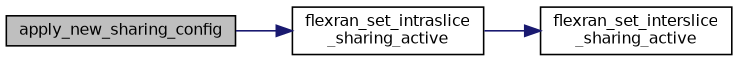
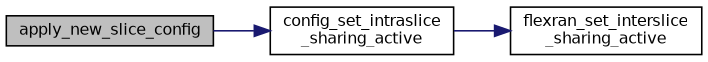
node "apply_new_sharing_config": label "apply_new_sharing_config" -> "apply_new_slice_config"
node "flexran_set_intraslice _sharing_active": label "flexran_set_intraslice _sharing_active" -> "config_set_intraslice _sharing_active"
